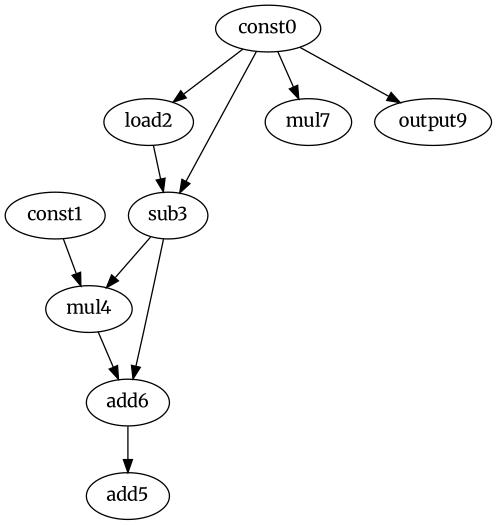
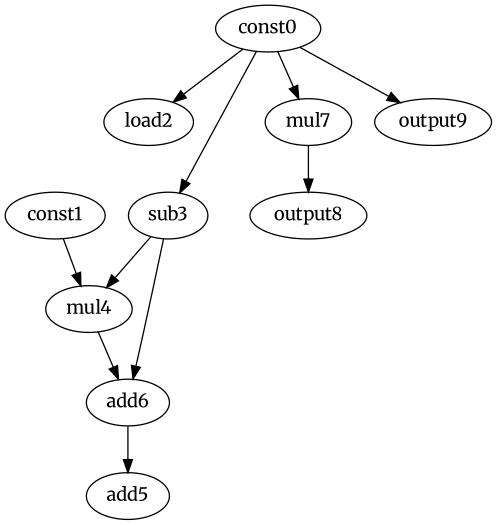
edge "load2" -> "sub3": removed
node "output8": added
